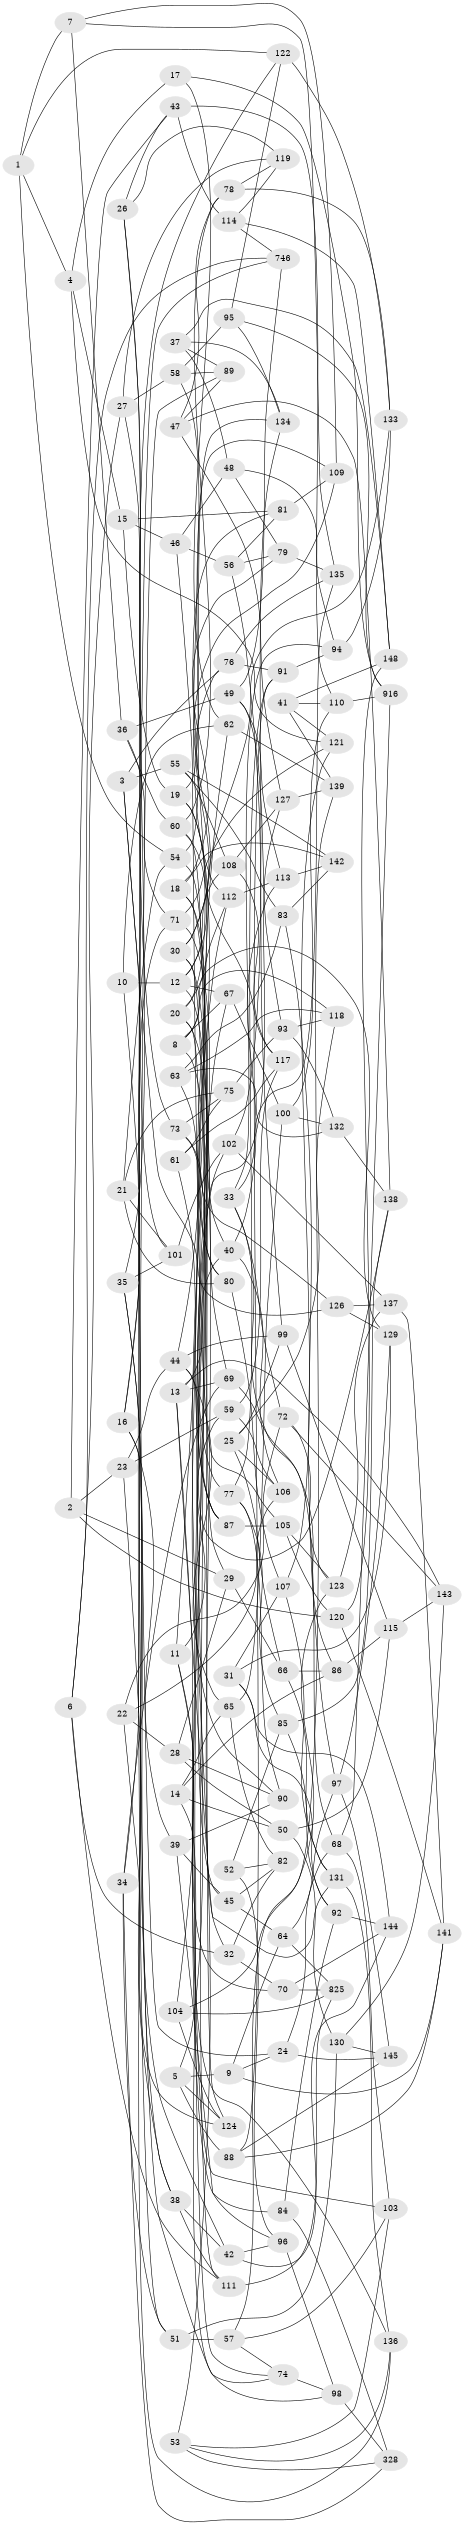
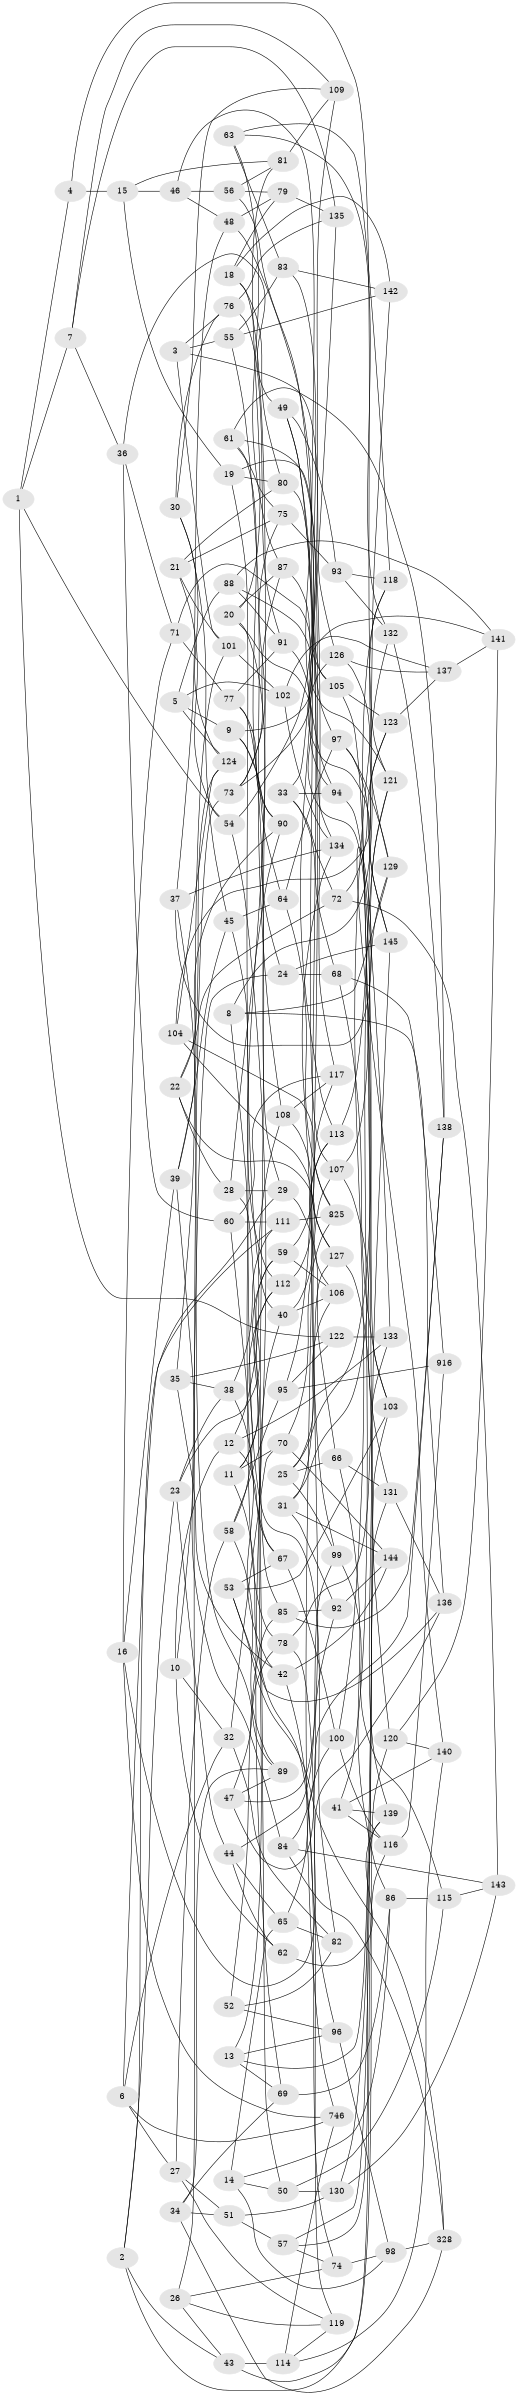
node "17": removed
node "148": label "148" -> "140"
node "110": label "110" -> "116"
edge "12" -- "32": now "10" -- "32"
edge "13" -- "143": now "84" -- "143"
edge "138" -- "44": now "138" -- "61"
